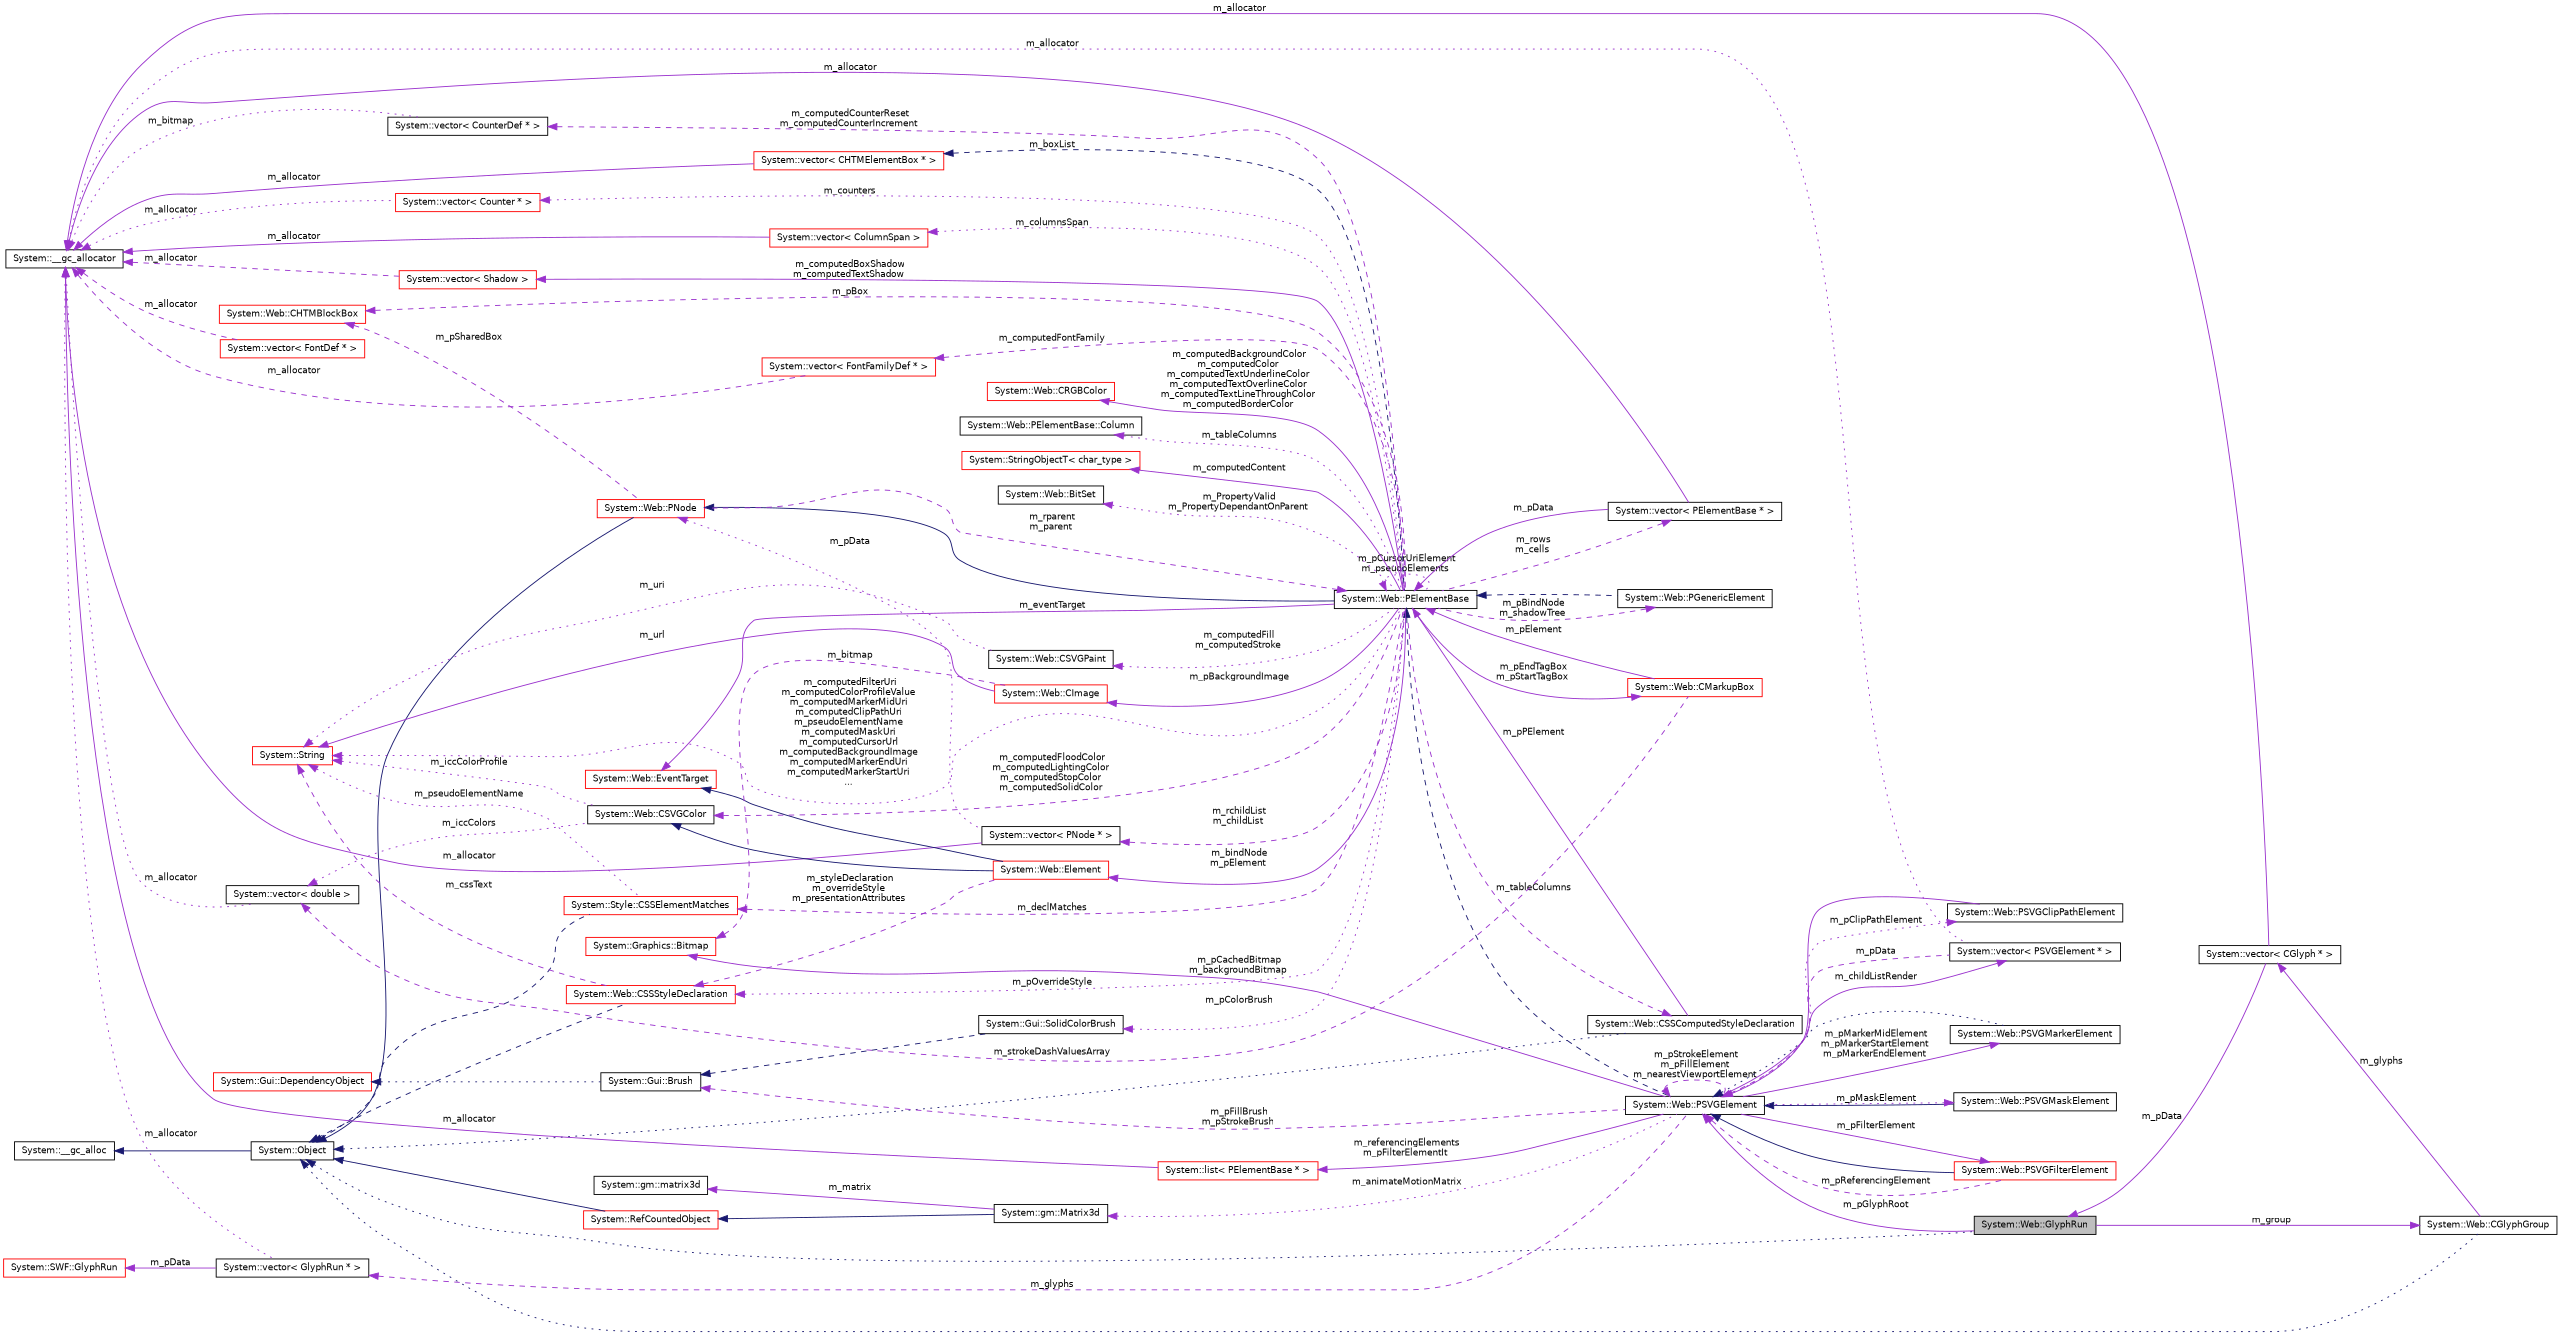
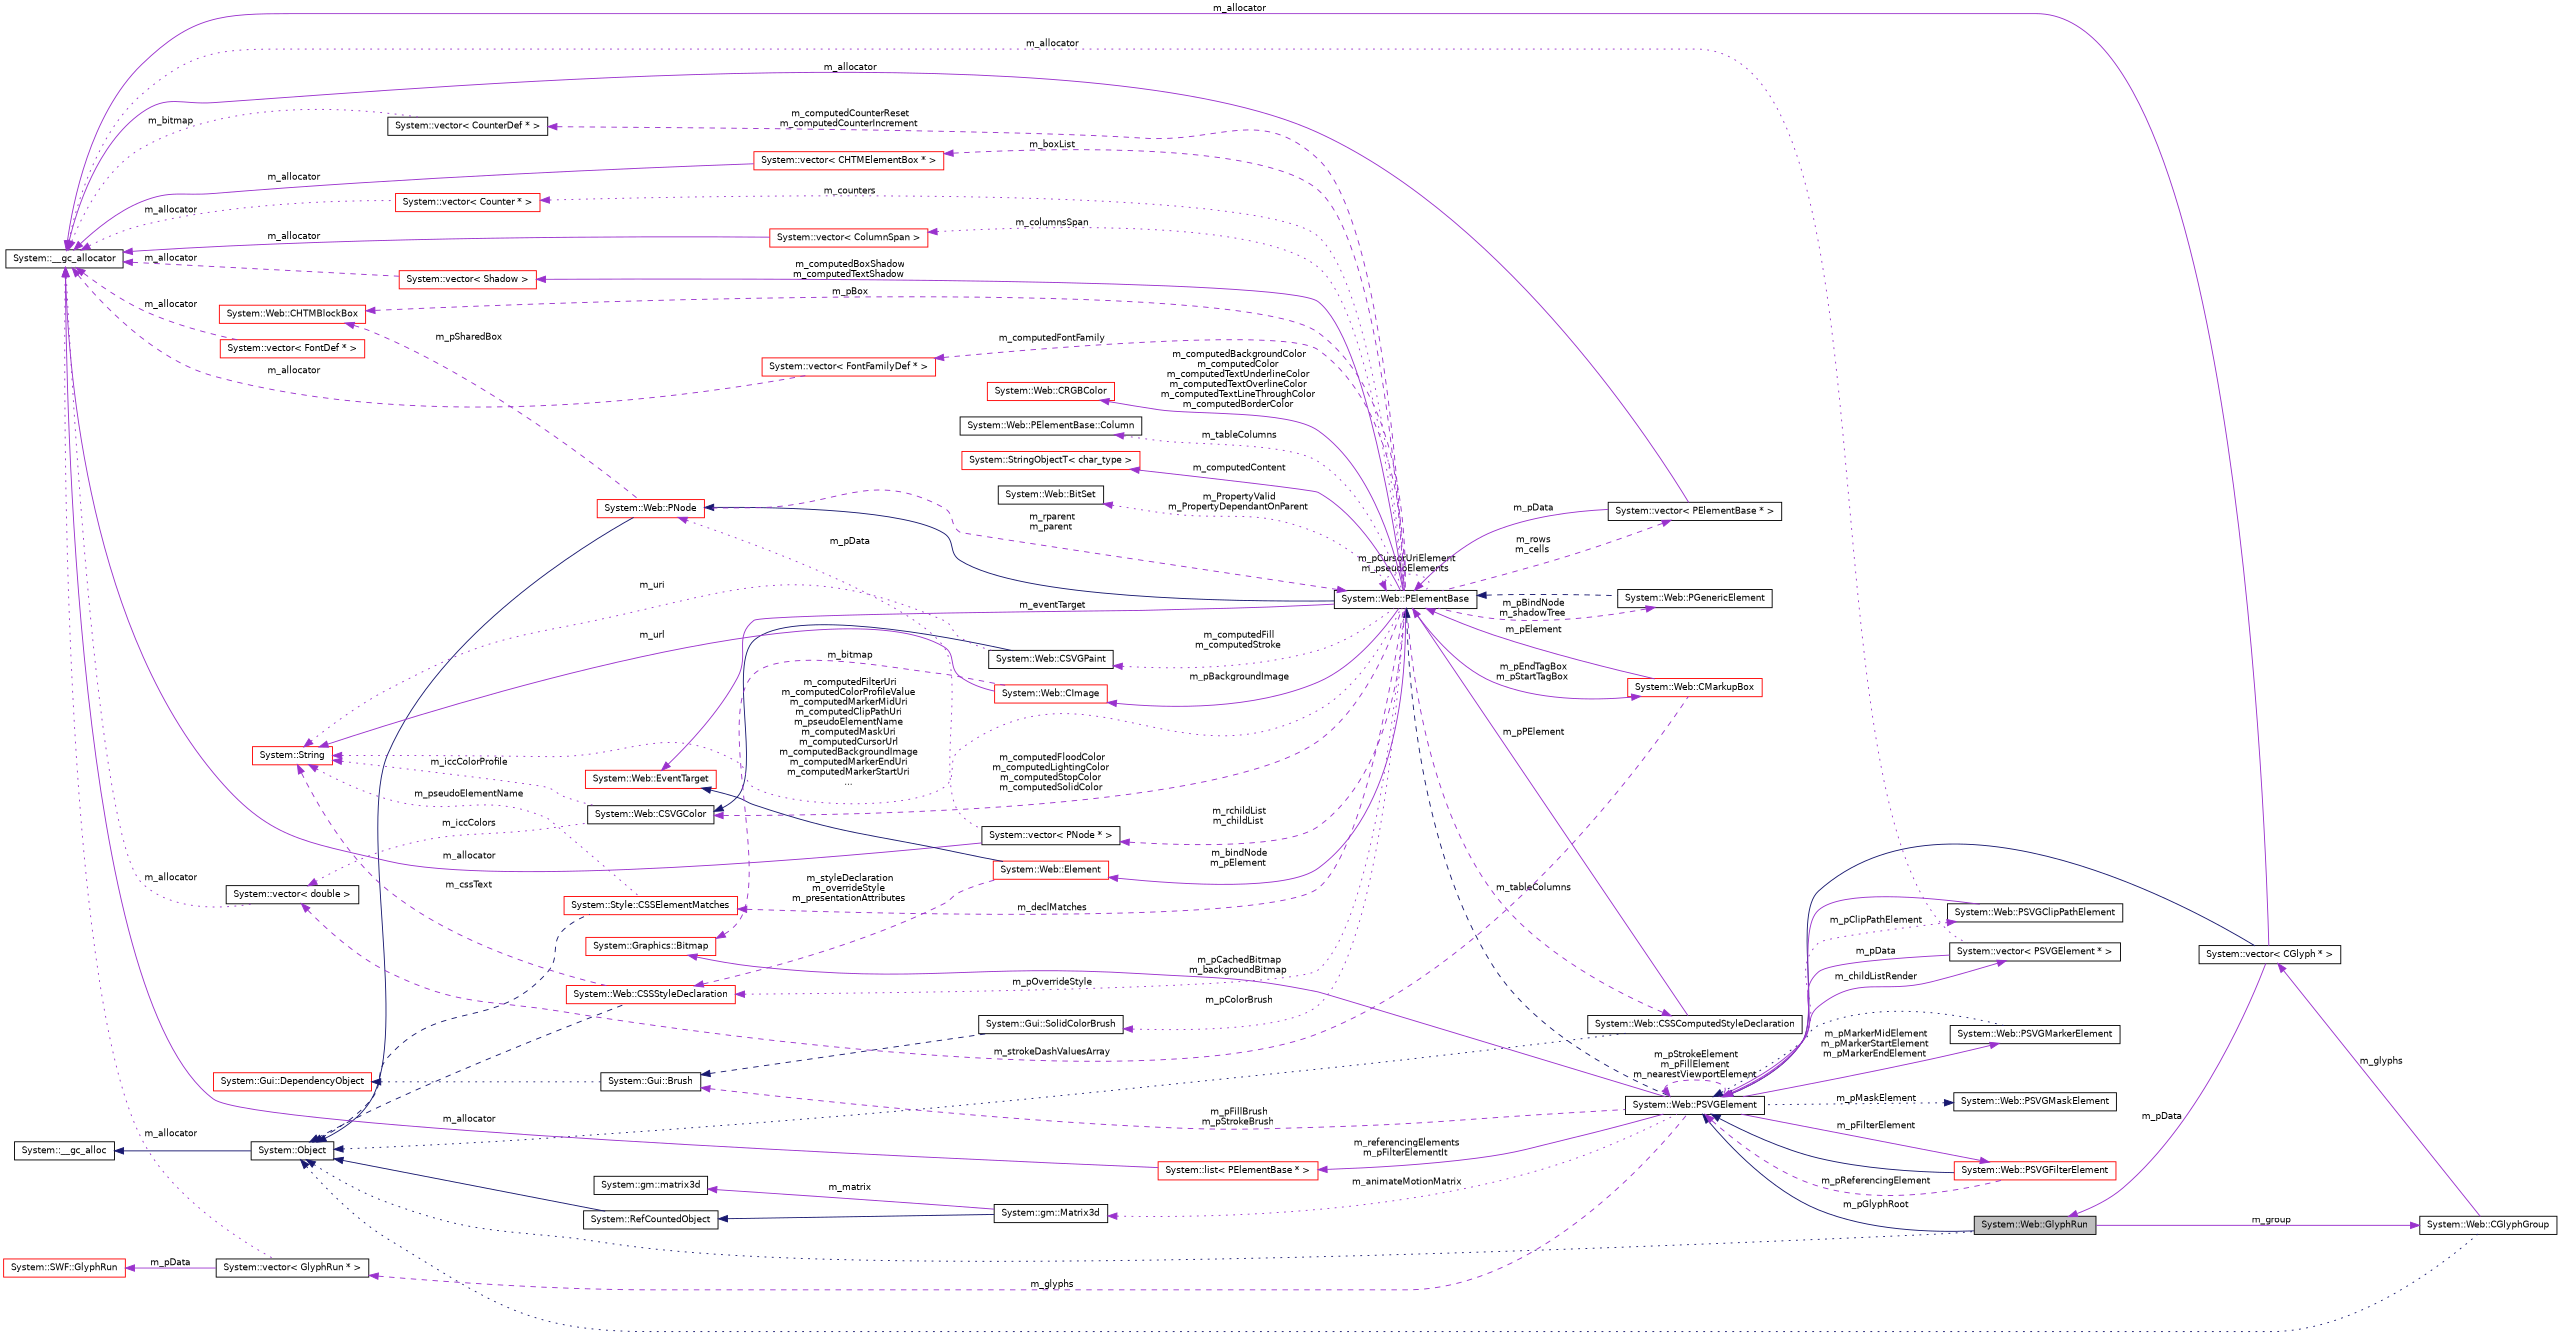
edge "System::Web::PElementBase" -> "System::vector< CHTMElementBox * >": color midnightblue -> darkorchid3
edge "System::Web::Element" -> "System::Web::CSVGColor": now "System::Web::CSVGPaint" -> "System::Web::CSVGColor"
edge "System::vector< PSVGElement * >" -> "System::Web::PSVGElement": style dashed -> solid
edge "System::Web::PSVGElement" -> "System::Web::PSVGMaskElement": color darkorchid3 -> midnightblue
edge "System::Web::PSVGMaskElement" -> "System::Web::PSVGElement": now "System::vector< CGlyph * >" -> "System::Web::PSVGElement"
edge "System::Web::GlyphRun" -> "System::Web::PSVGElement": color darkorchid3 -> midnightblue
node "System::RefCountedObject": color red -> black
